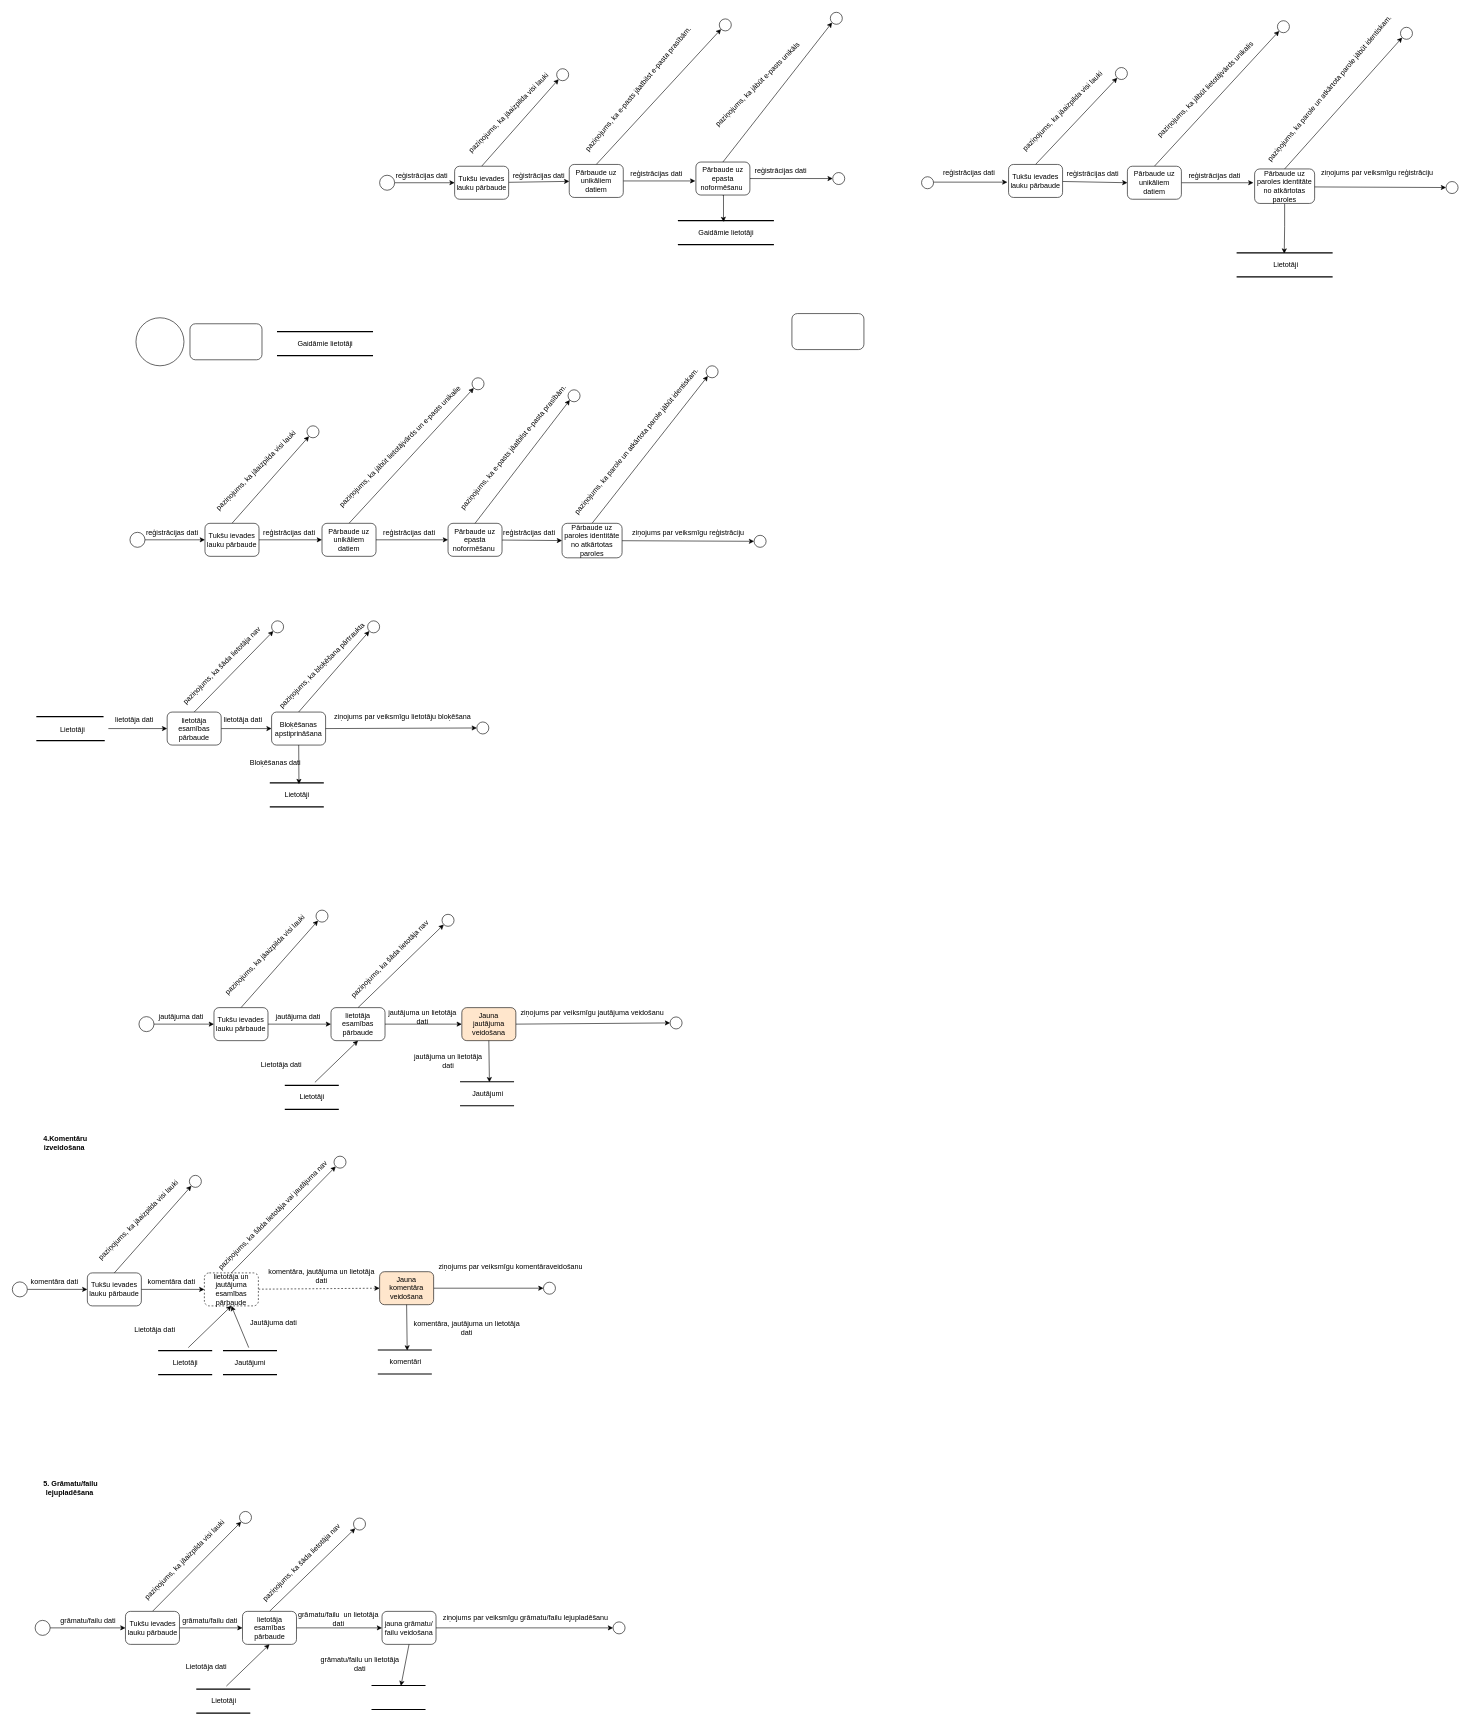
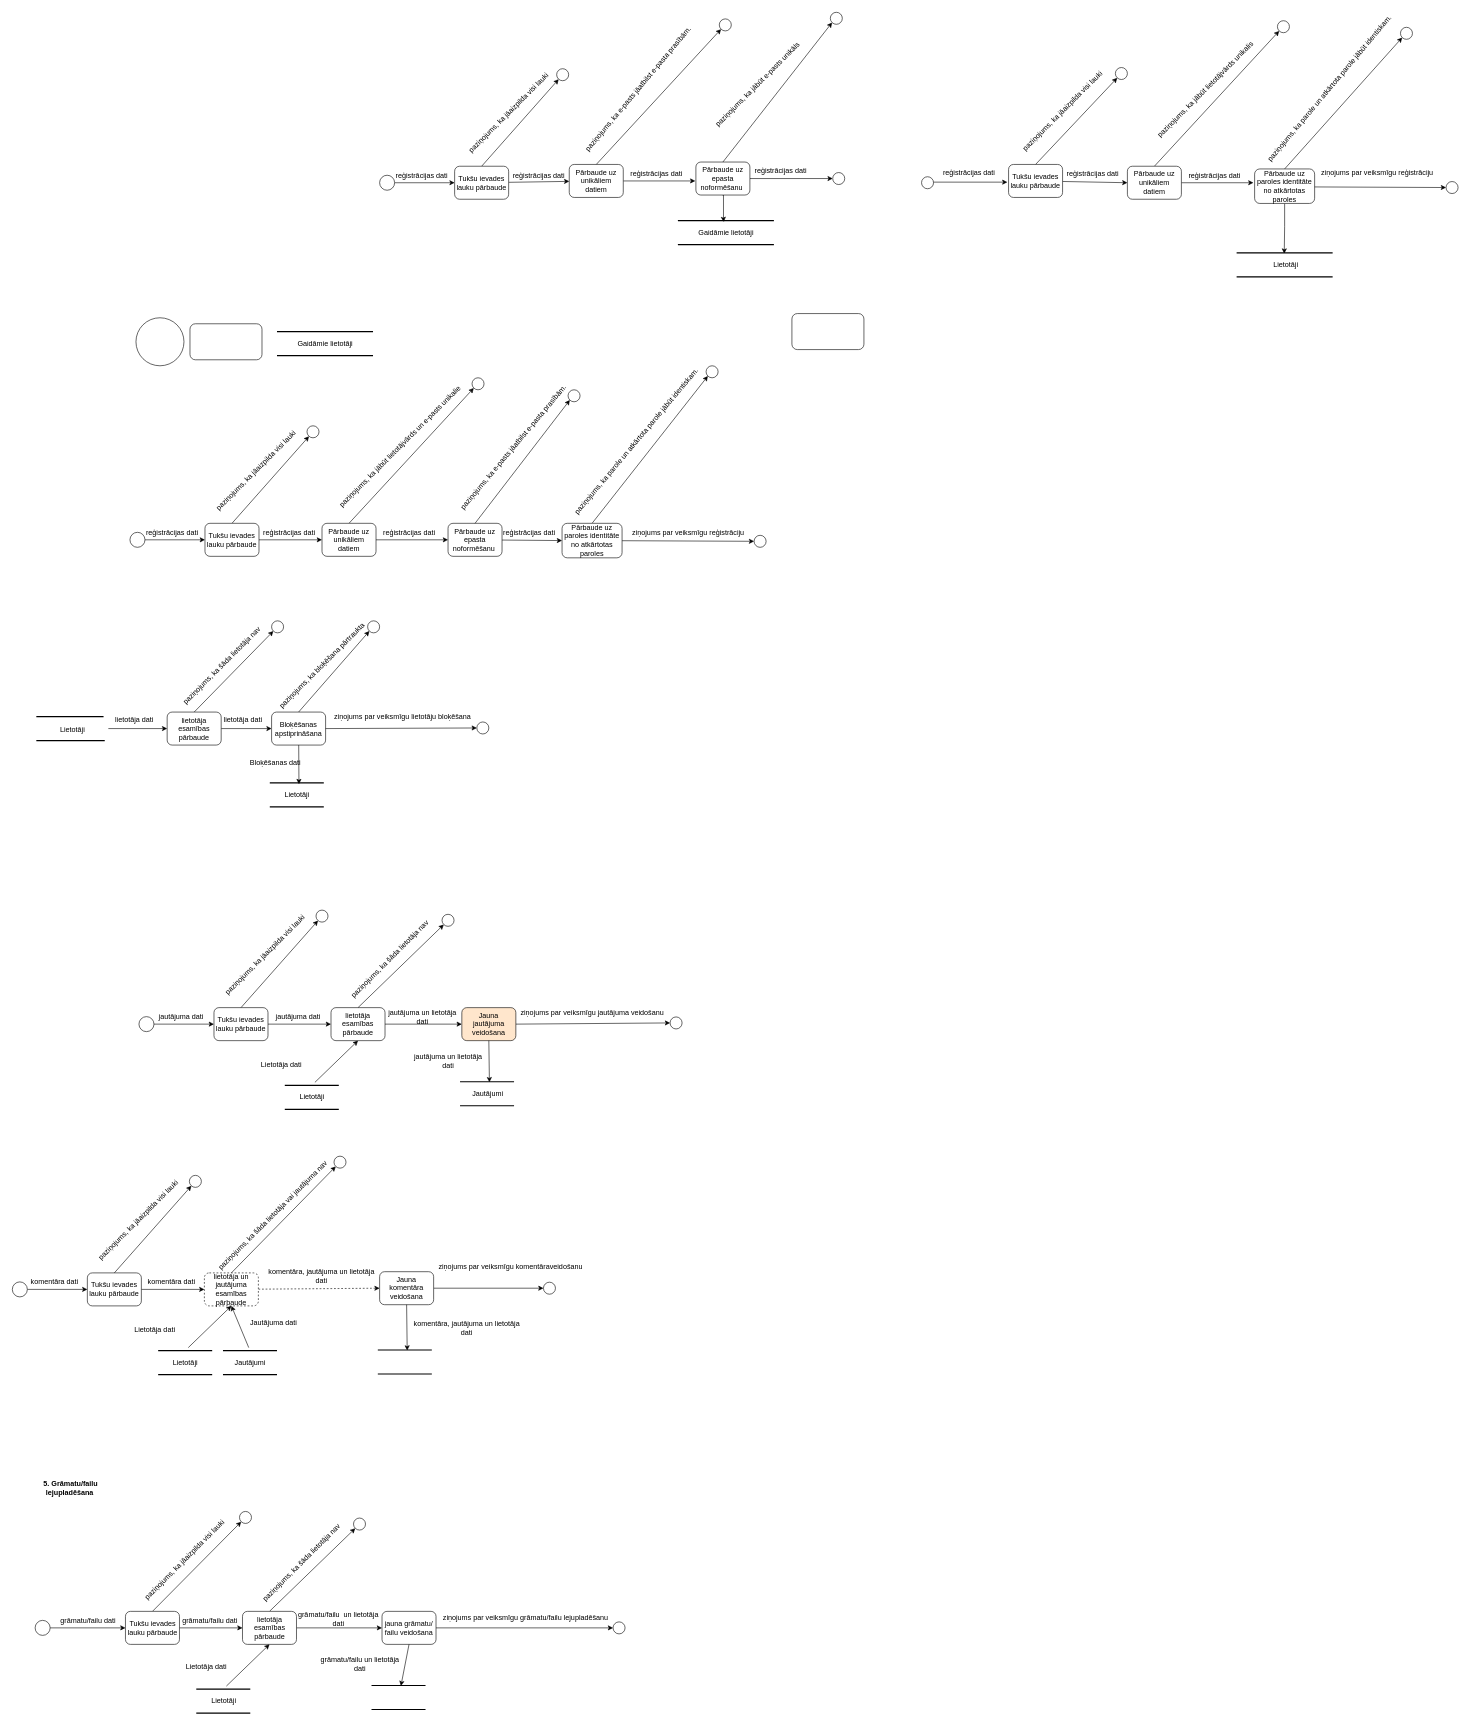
node "4.Komentāru izveidošana": removed
node "Jauna komentāra veidošana": fillcolor #ffe6cc -> #ffffff
node "komentāri": removed
